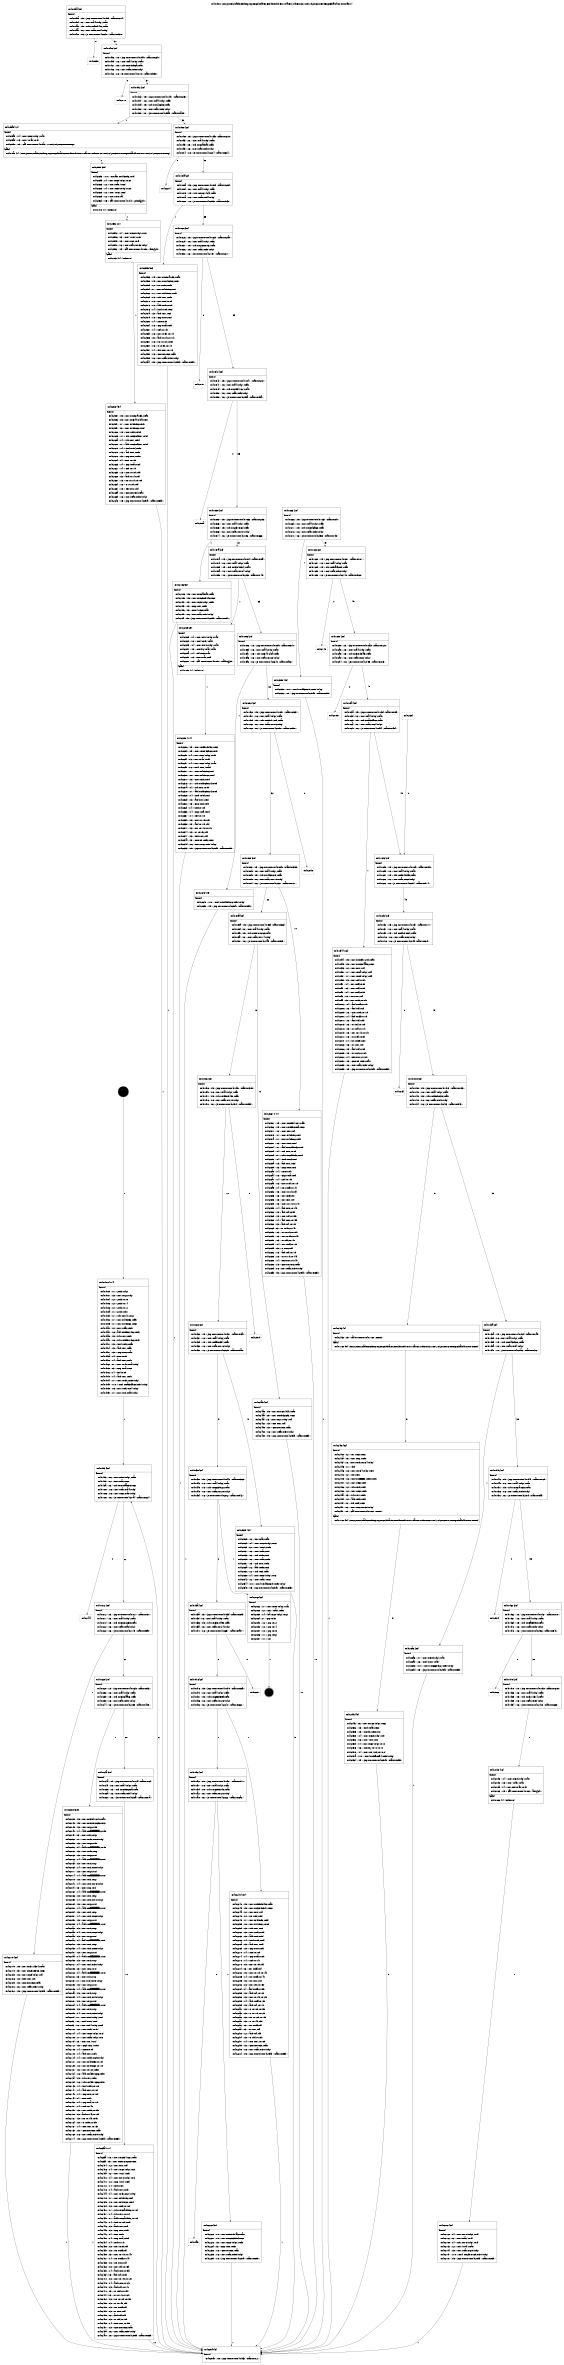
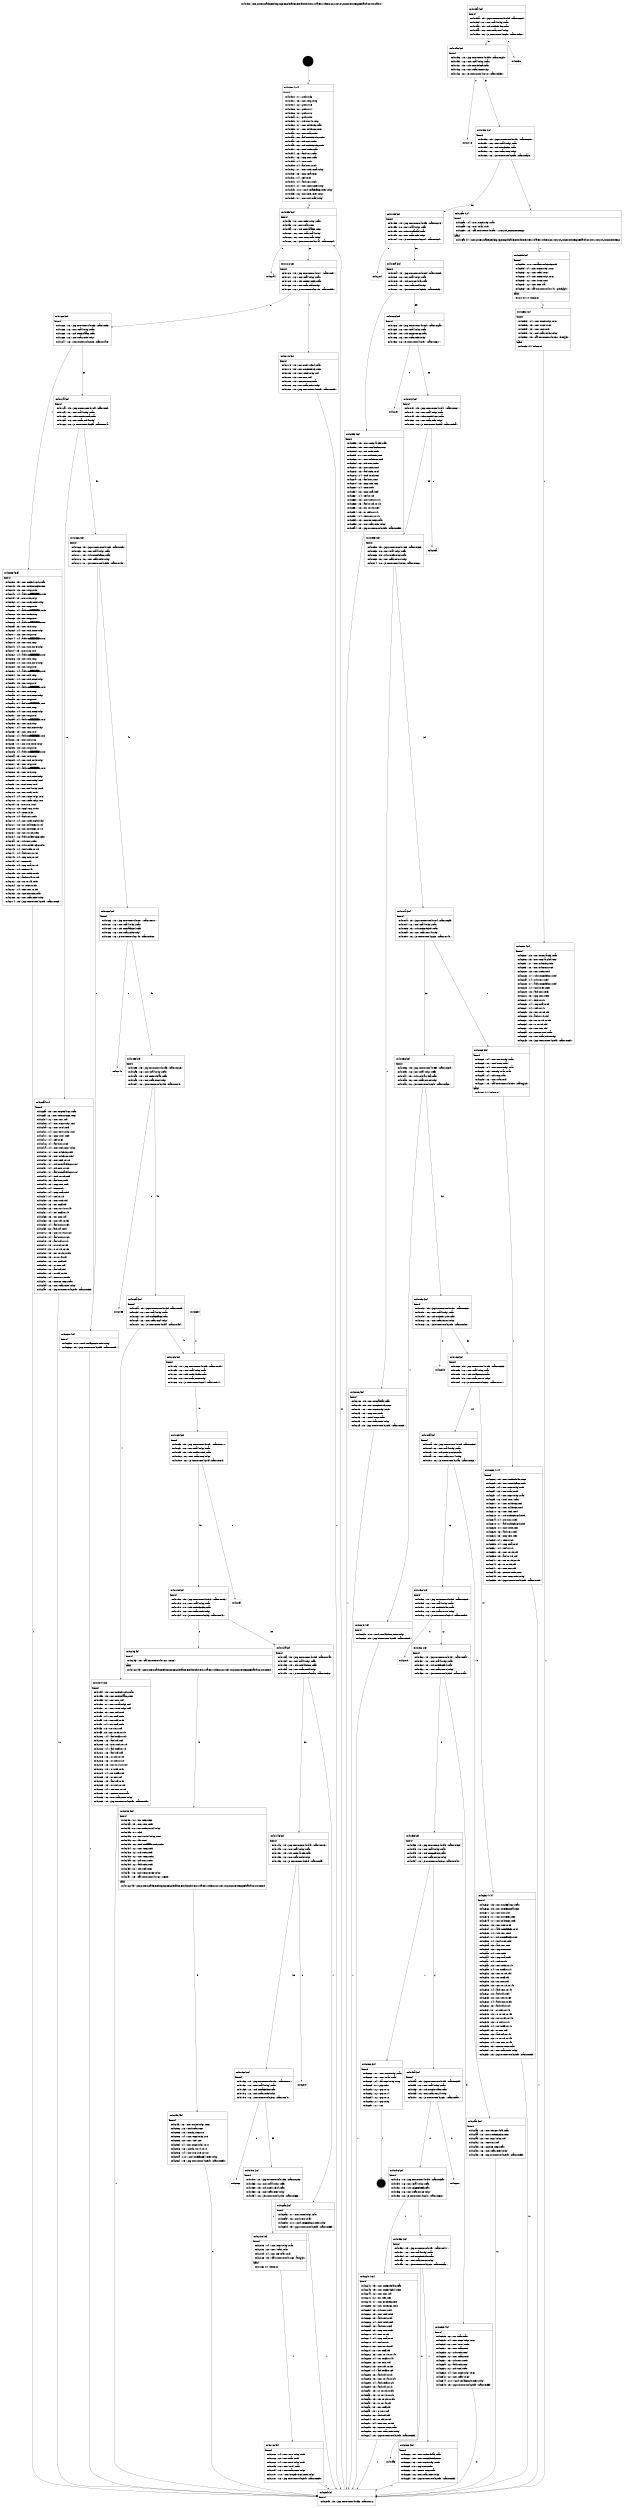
edge "0x401c4a [28]" -> "0x401c66 [28]": added, label "50"
